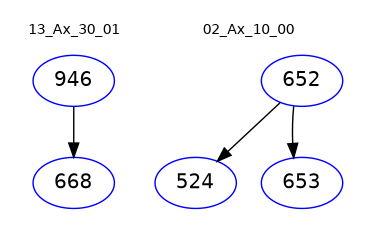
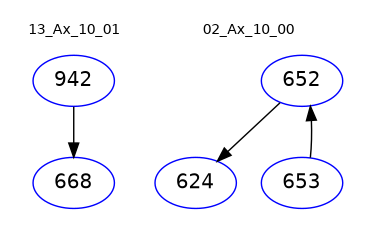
cluster "13_Ax_30_01": label "13_Ax_30_01" -> "13_Ax_10_01"
node "946": label "946" -> "942"
edge "652" -> "653": reversed
node "524": label "524" -> "624"
